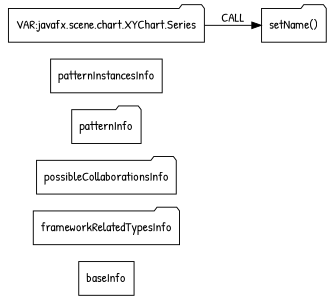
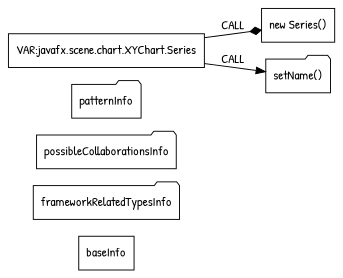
node "VAR:javafx.scene.chart.XYChart.Series": shape folder -> box
node "new Series()": added
node "patternInstancesInfo": removed
